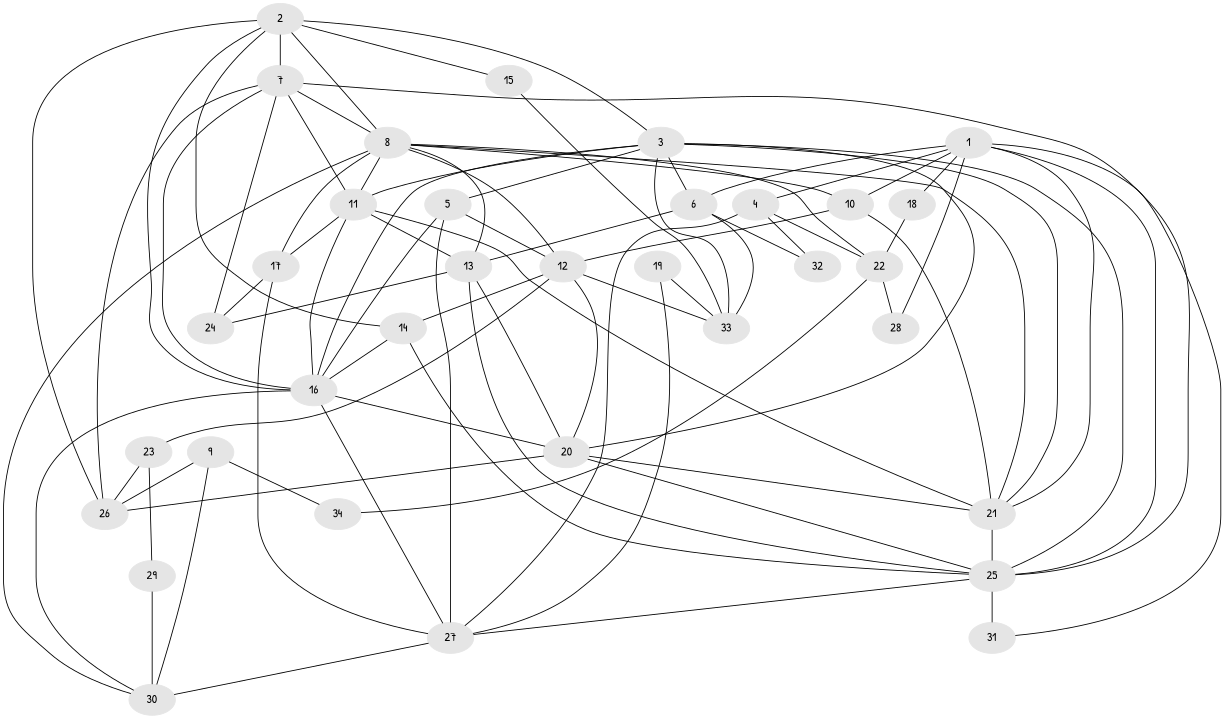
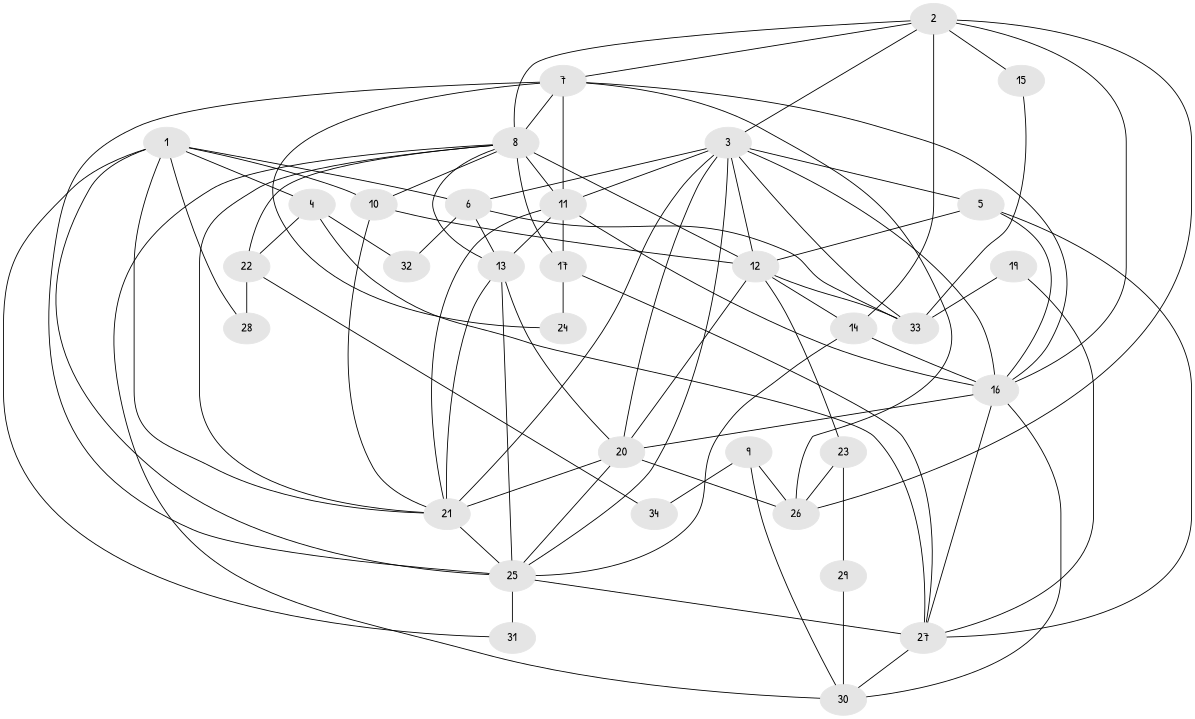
edge "3" -- "12": added
node "18": removed
edge "13" -- "24": now "13" -- "21"
